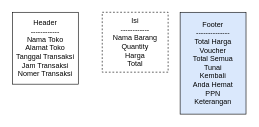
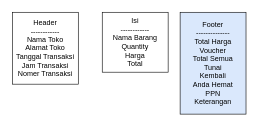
node "Isi ------------ Nama Barang Quantity Harga Total": style dashed -> solid
